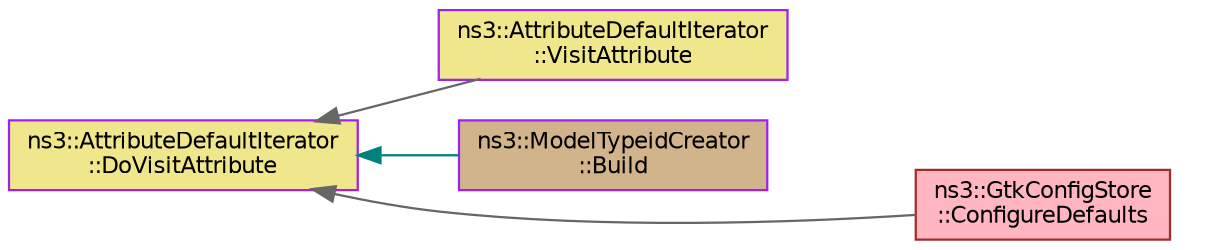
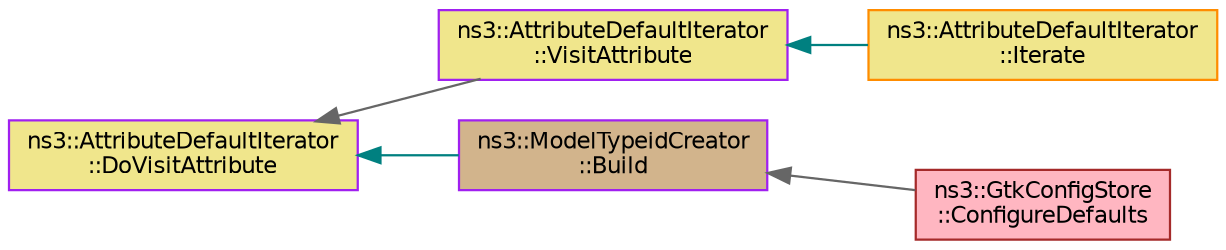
node "ns3::AttributeDefaultIterator ::Iterate": added
edge "ns3::GtkConfigStore ::ConfigureDefaults" -> "ns3::AttributeDefaultIterator ::DoVisitAttribute": now "ns3::GtkConfigStore ::ConfigureDefaults" -> "ns3::ModelTypeidCreator ::Build"
